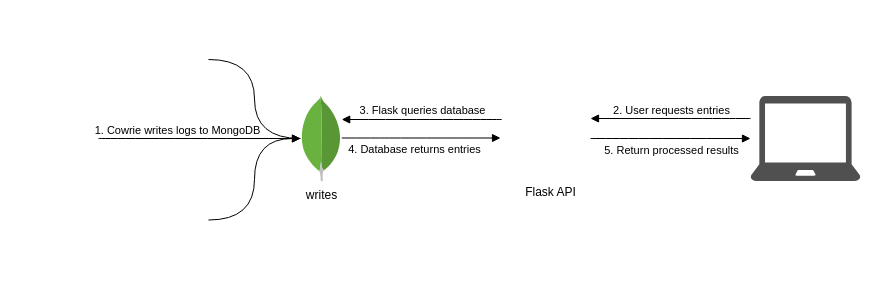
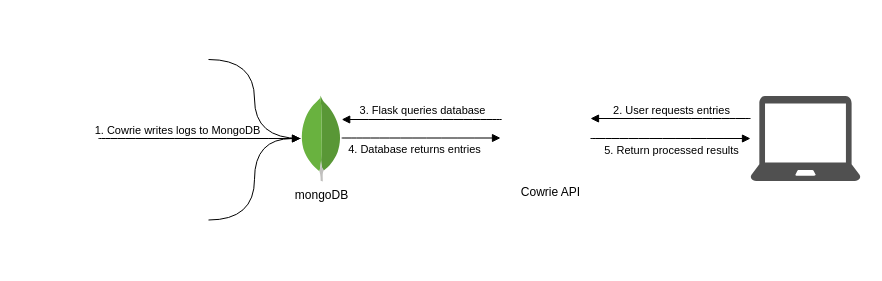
node "Flask API": label "Flask API" -> "Cowrie API"
node "writes": label "writes" -> "mongoDB"
